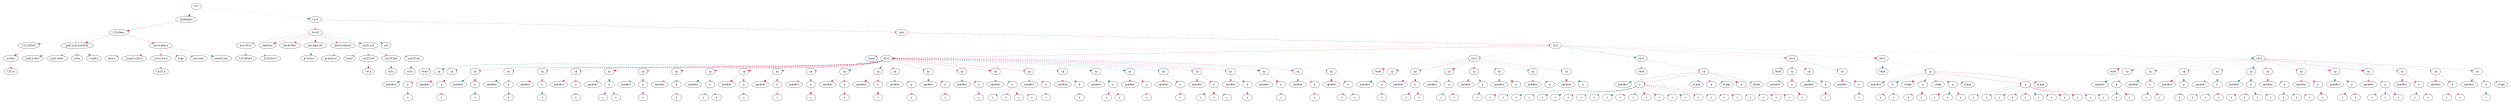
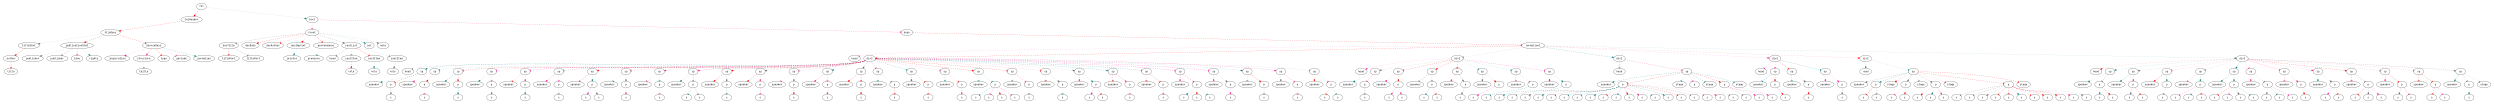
node "note": added
node "div1": label "div1" -> "permalien1"
edge "SourceDesc" -> "structure": arrowhead tee -> diamond
node "genre": removed
